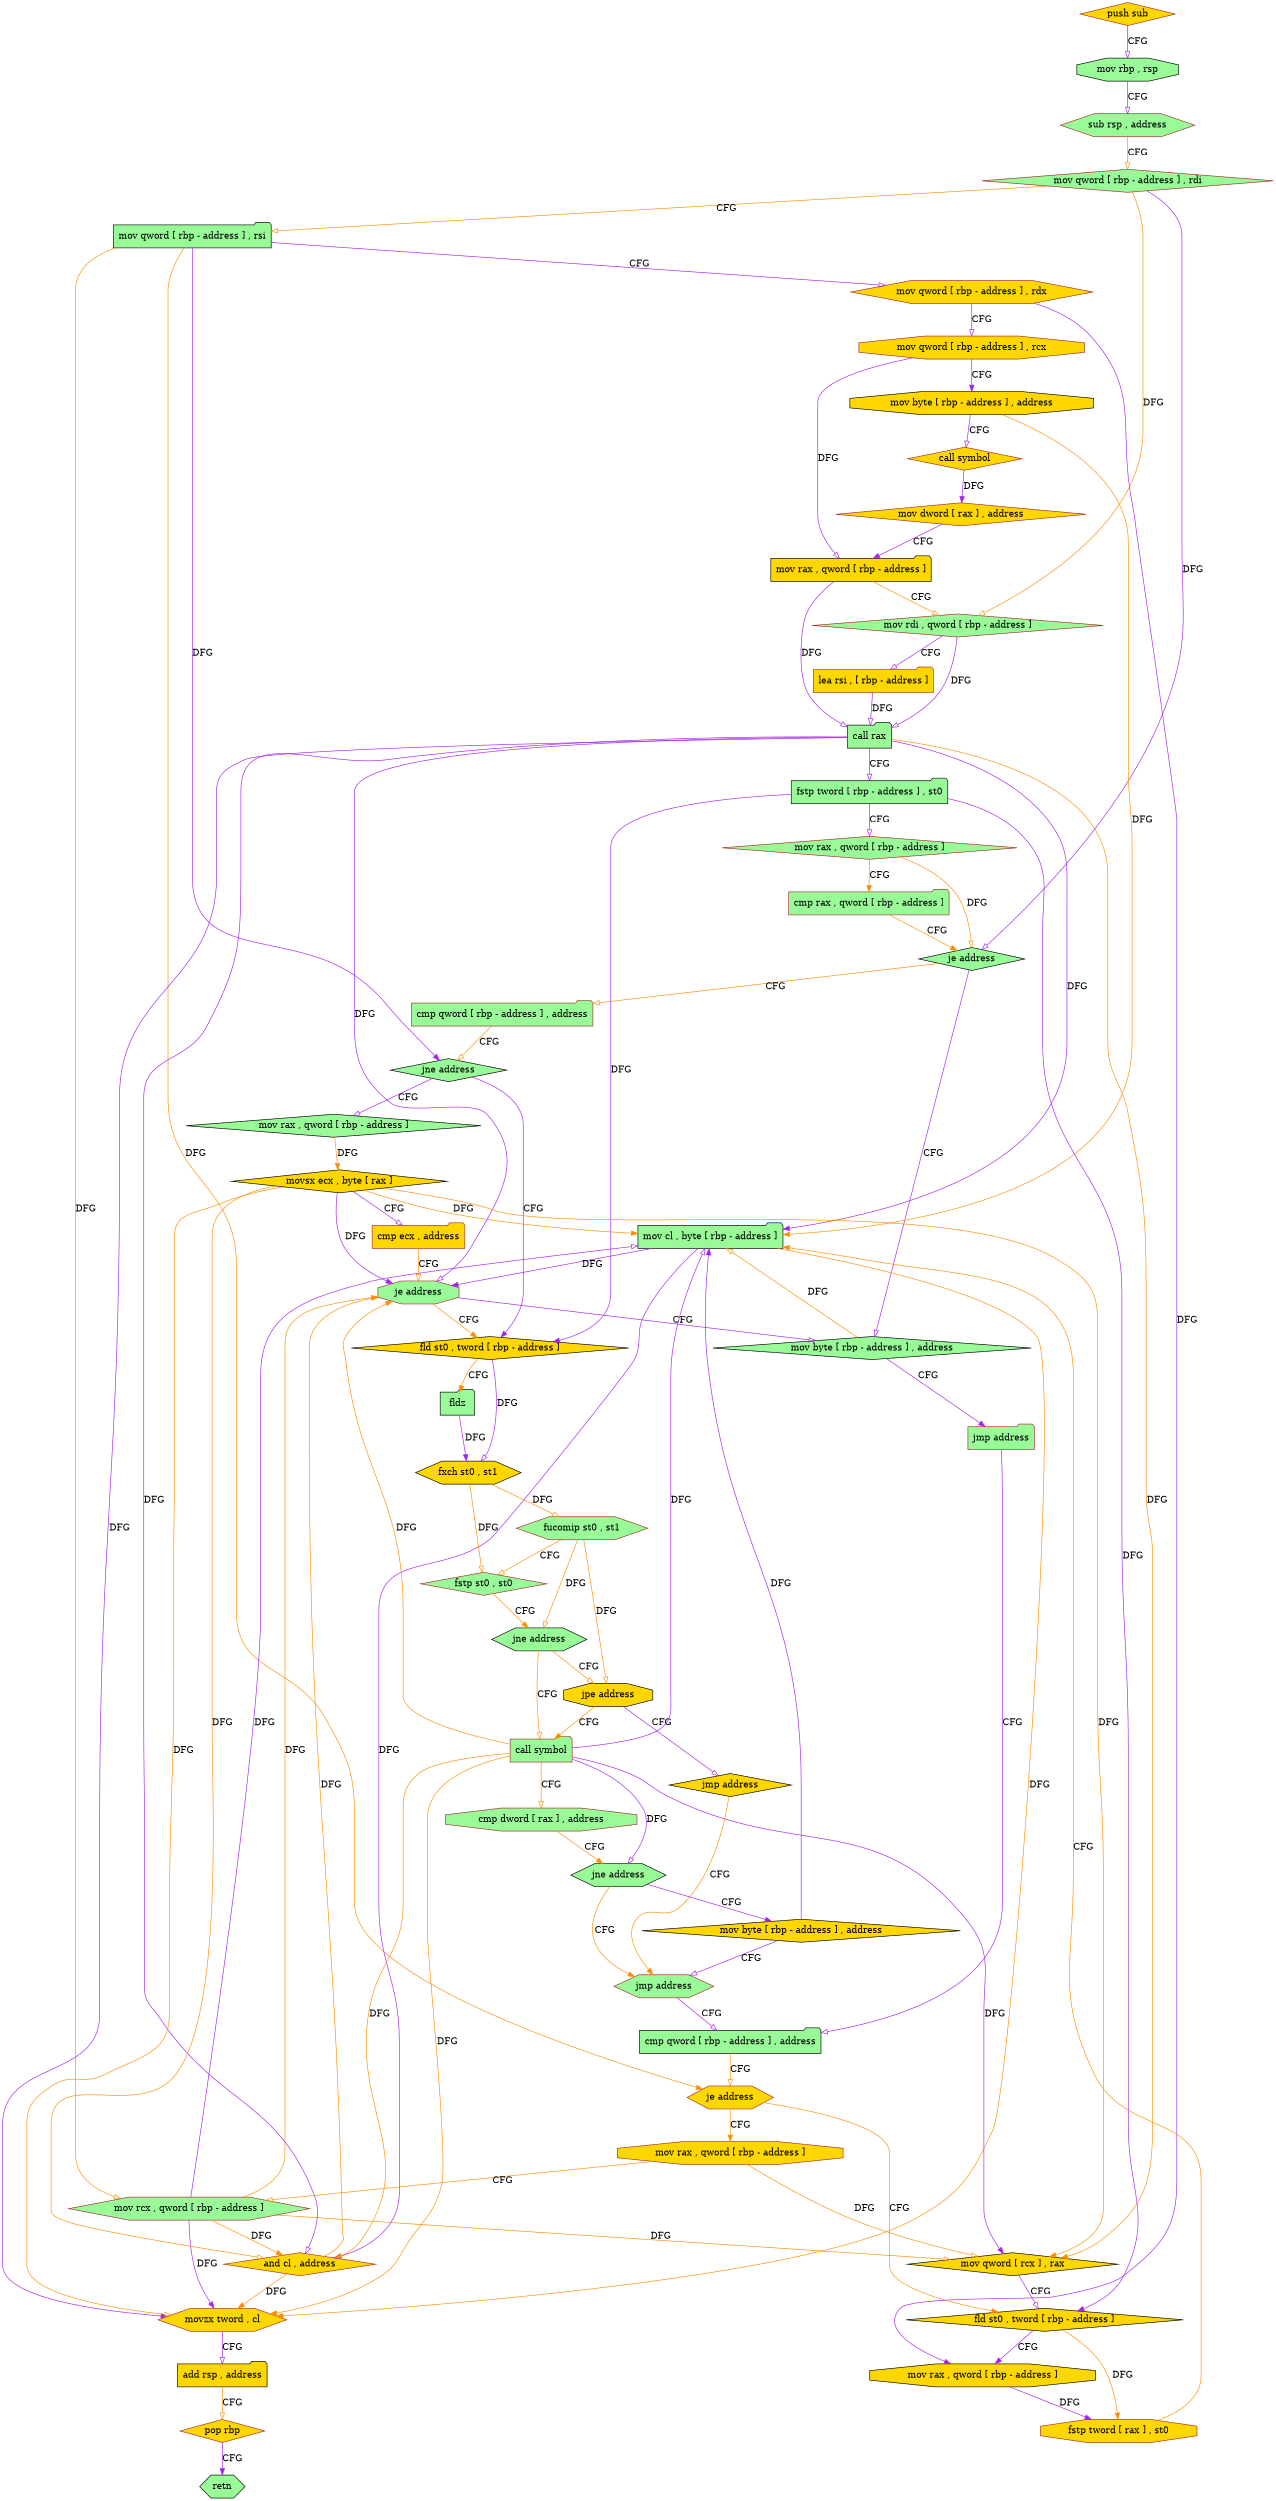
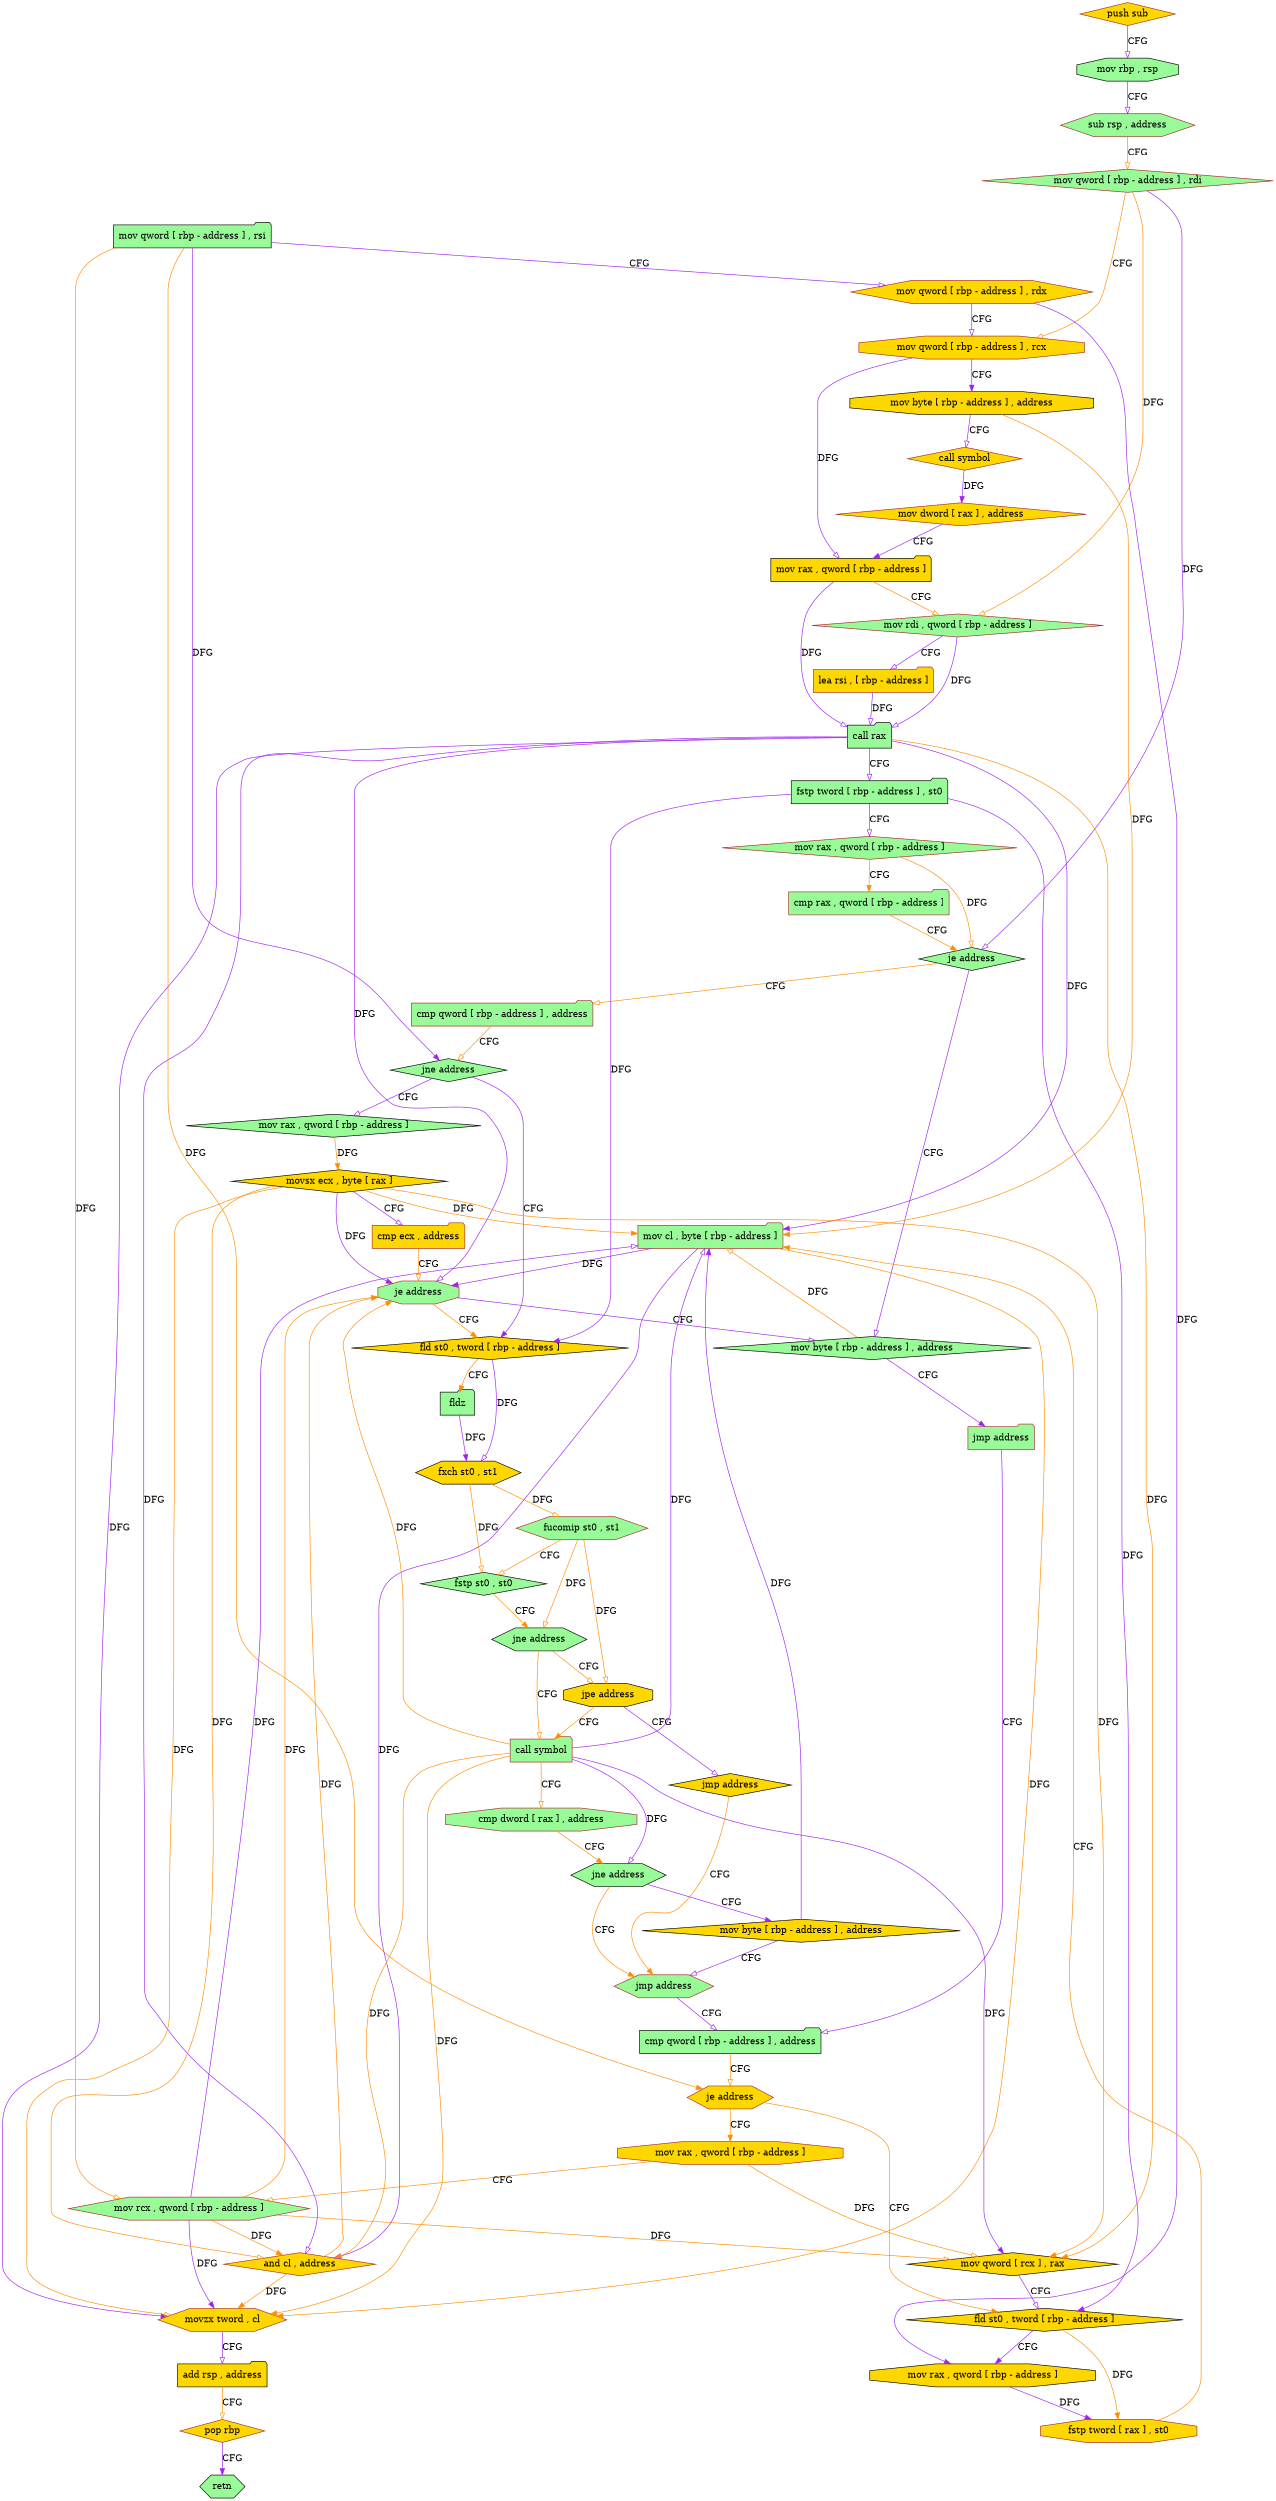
edge "mov qword [ rbp - address ] , rdi" -> "mov qword [ rbp - address ] , rsi": now "mov qword [ rbp - address ] , rdi" -> "mov qword [ rbp - address ] , rcx"
node "mov cl , byte [ rbp - address ]": color black -> brown
node "fstp st0 , st0": color brown -> black
